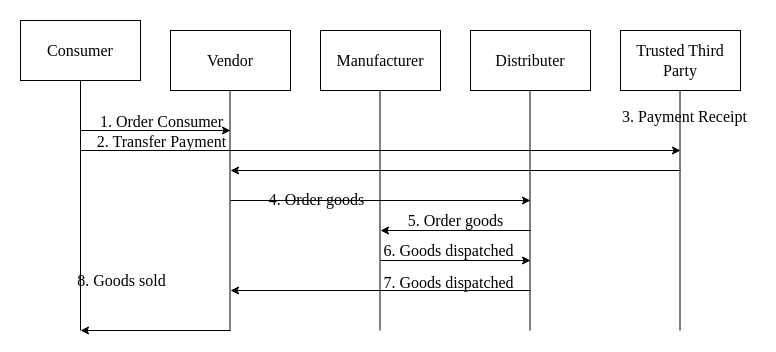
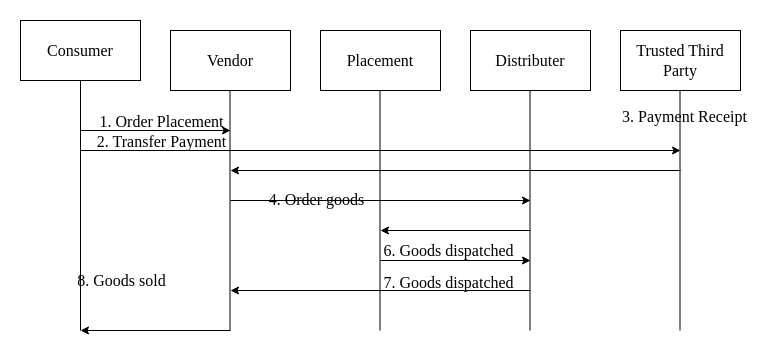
node "Manufacturer": label "Manufacturer" -> "Placement"
node "1. Order Consumer": label "1. Order Consumer" -> "1. Order Placement"
node "5. Order goods": removed
